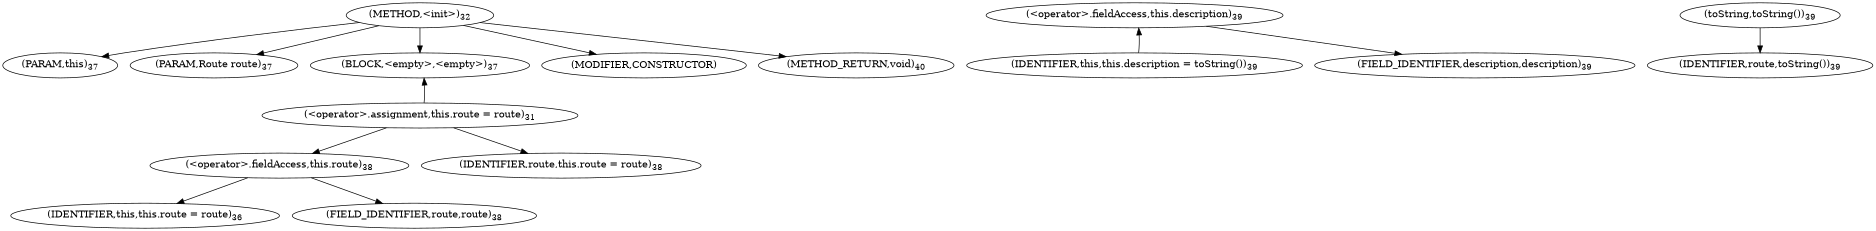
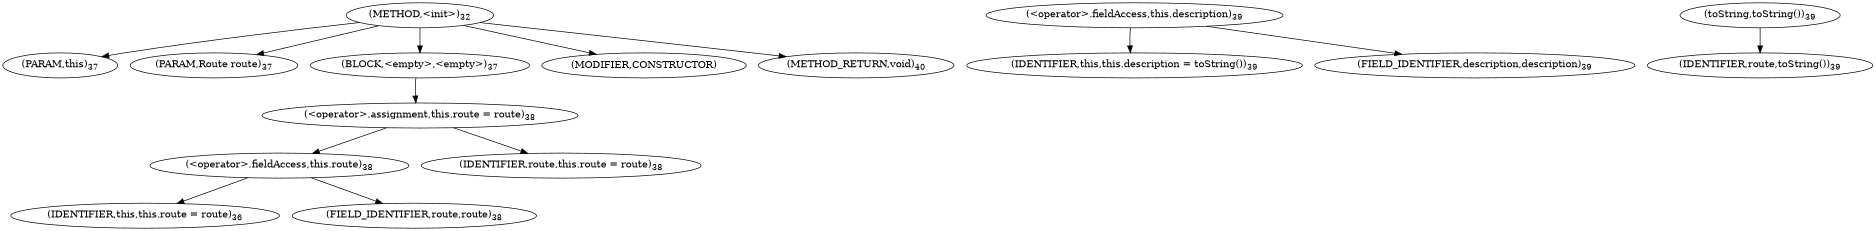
edge "(IDENTIFIER,this,this.description = toString())" -> "(<operator>.fieldAccess,this.description)": reversed
edge "(<operator>.assignment,this.route = route)" -> "(BLOCK,<empty>,<empty>)": reversed
node "(<operator>.assignment,this.route = route)": text "31" -> "38"
